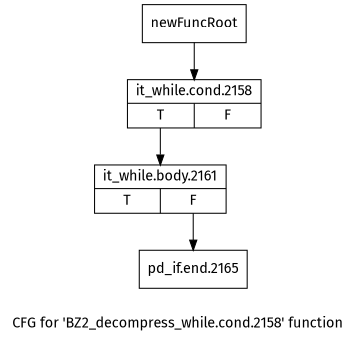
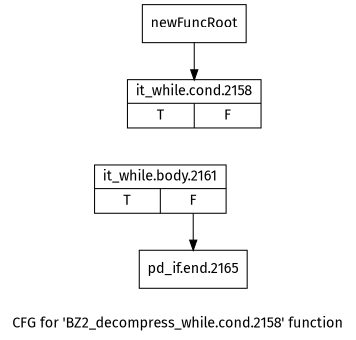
edge "it_while.cond.2158" -> "it_while.body.2161": removed
